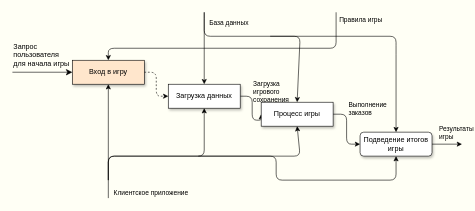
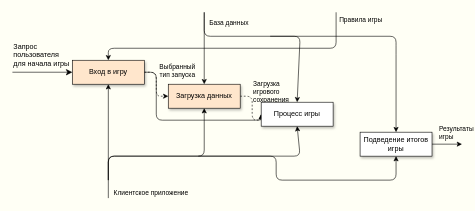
node "Загрузка данных": fillcolor #ffffff -> #ffe6cc
edge "Загрузка данных" -> "Процесс игры": style solid -> dashed
edge "Вход в игру" -> "Процесс игры": added, label "Выбранный тип запуска"
edge "Процесс игры" -> "Подведение итогов игры": removed, label "Выполнение заказов"
node "Подведение итогов игры": shape rounded rectangle -> rectangle
